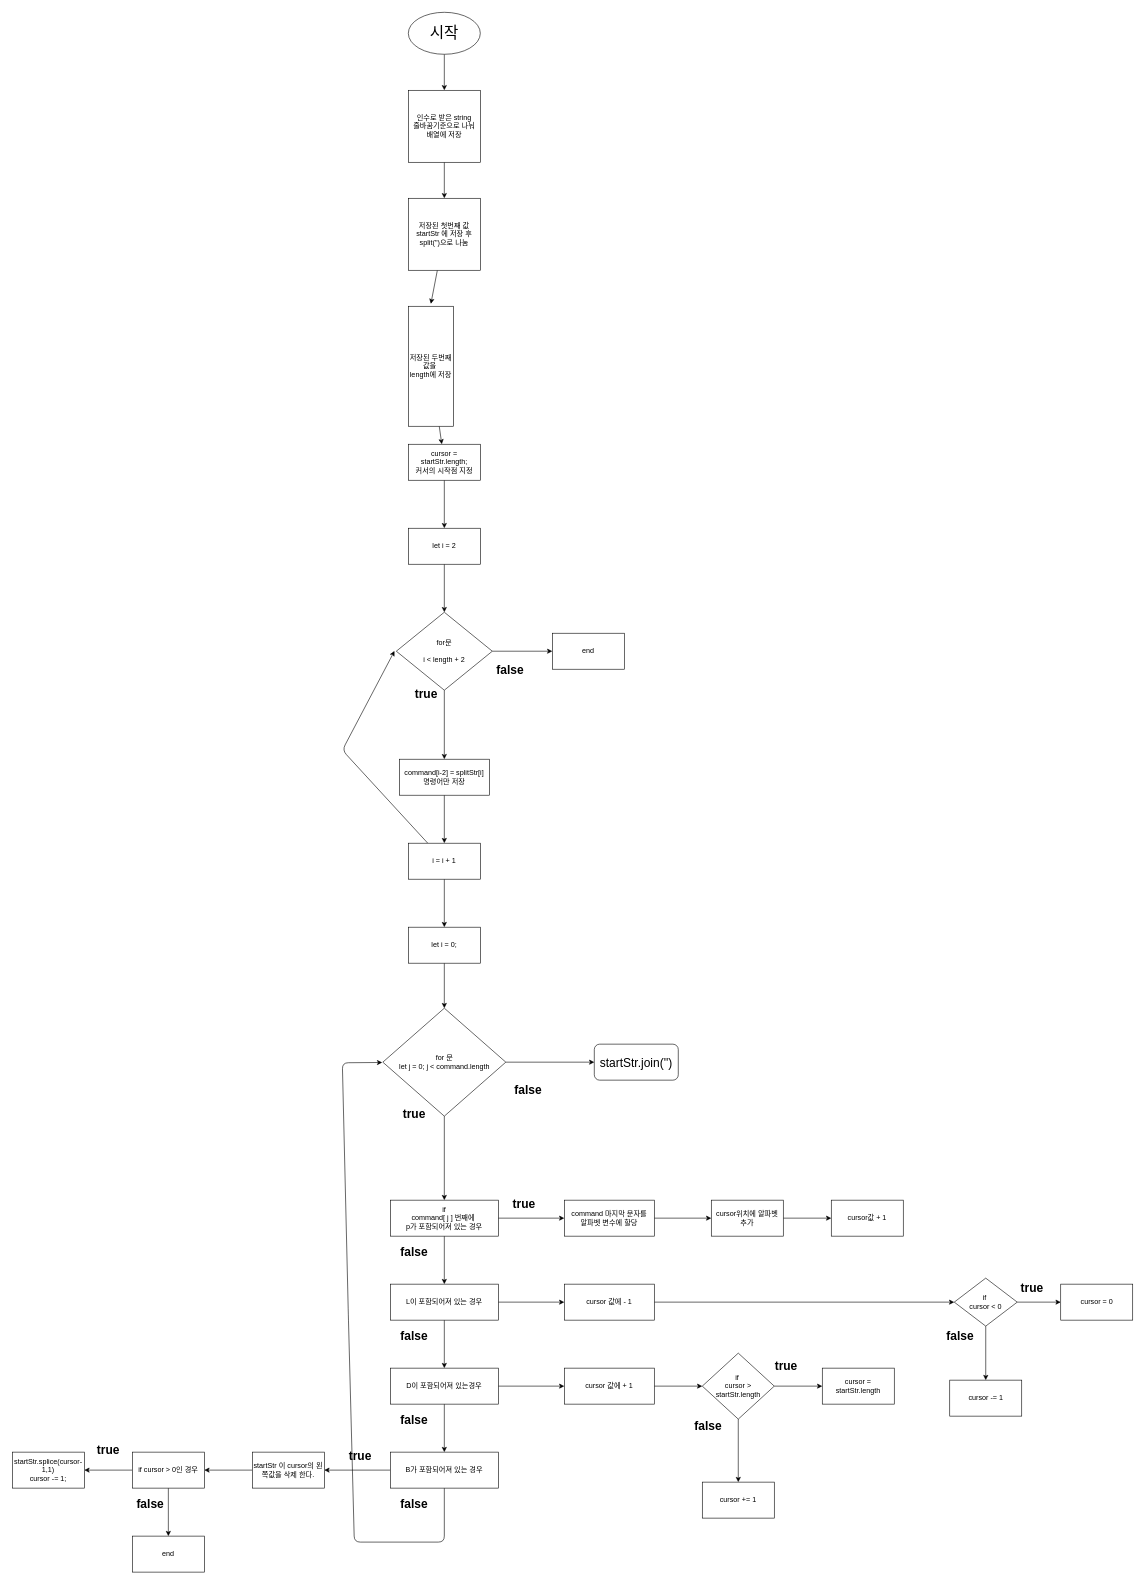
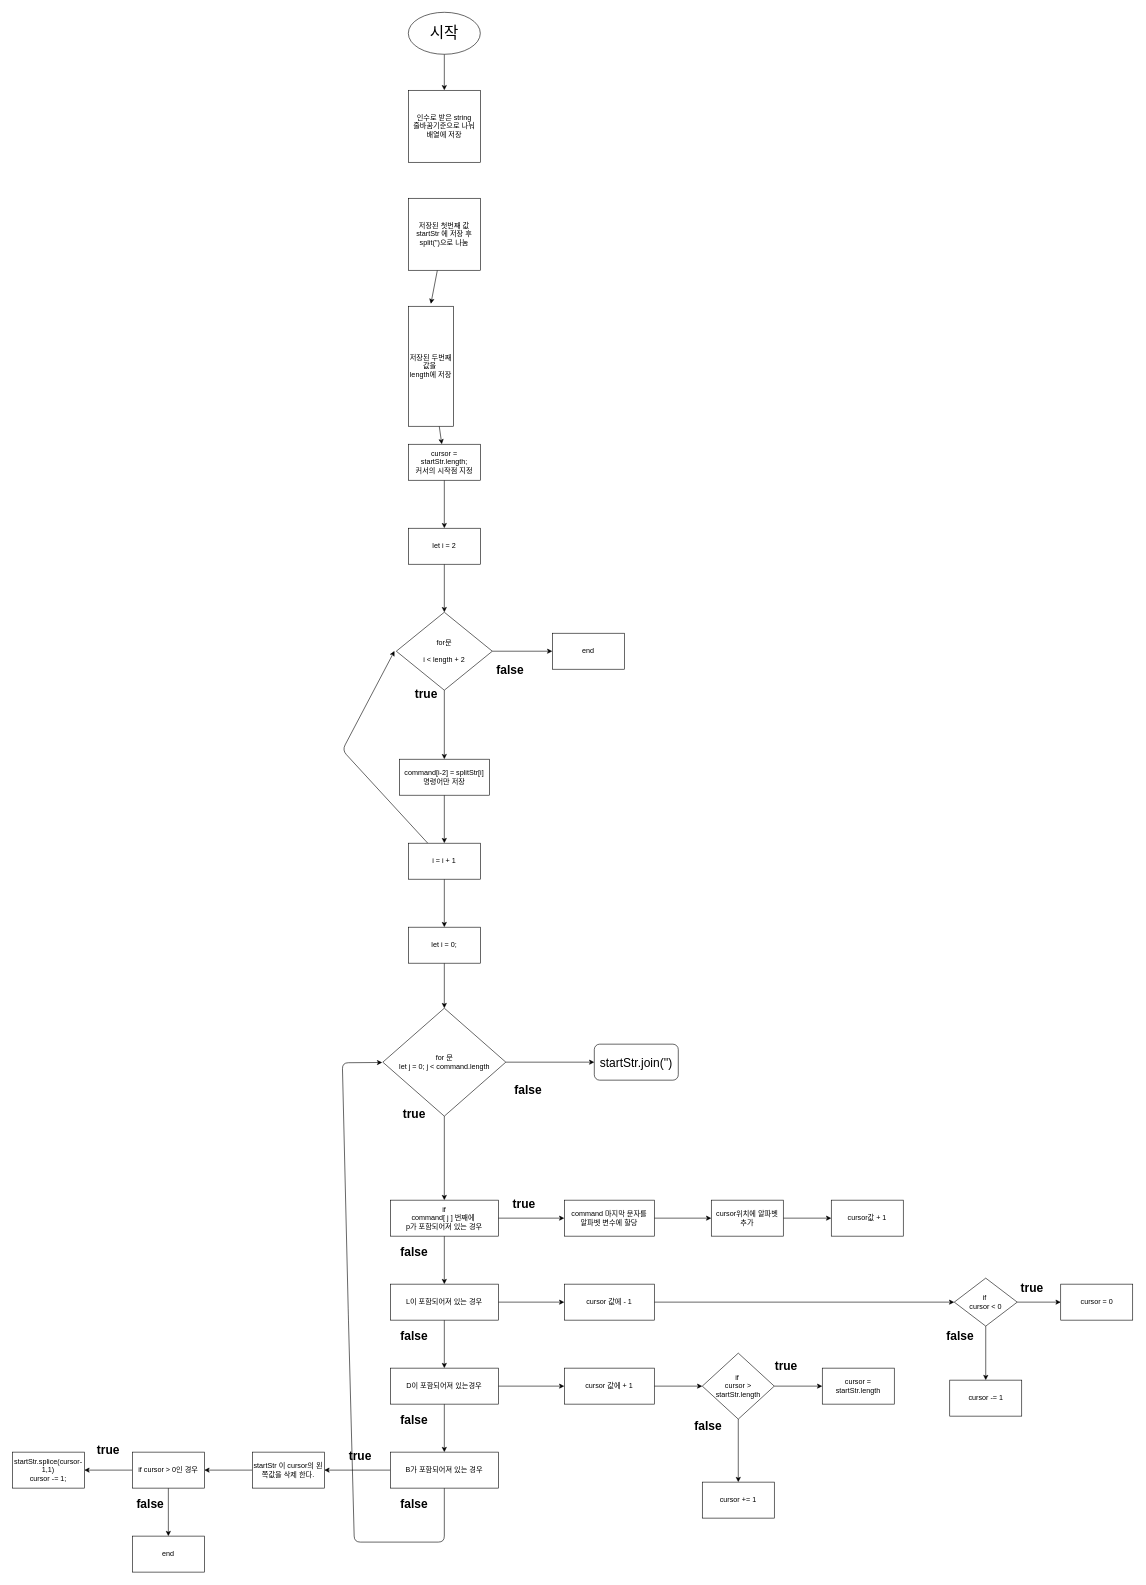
edge "인수로 받은 string 줄바꿈기준으로 나눠 배열에 저장" -> "저장된 첫번째 값 startStr 에 저장 후 split('')으로 나눔": removed
